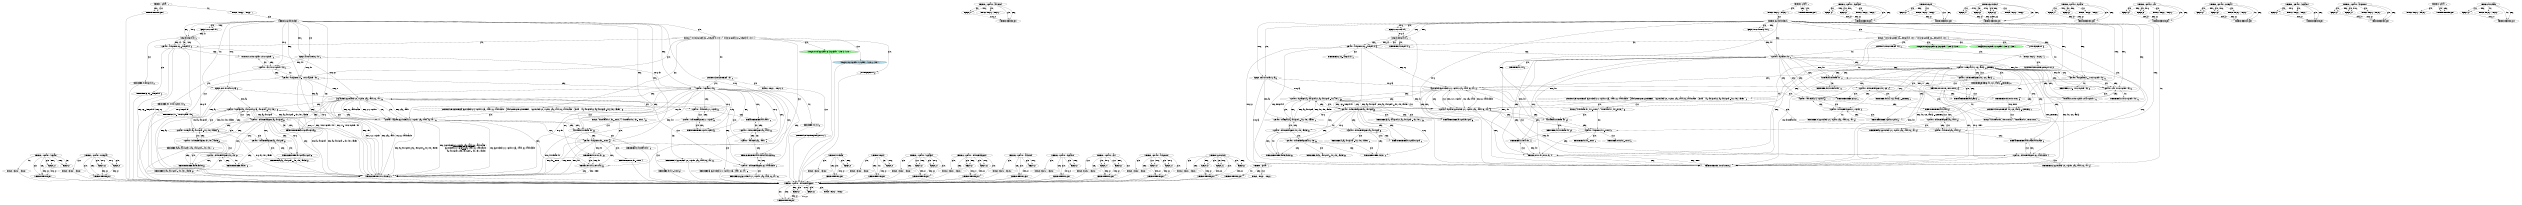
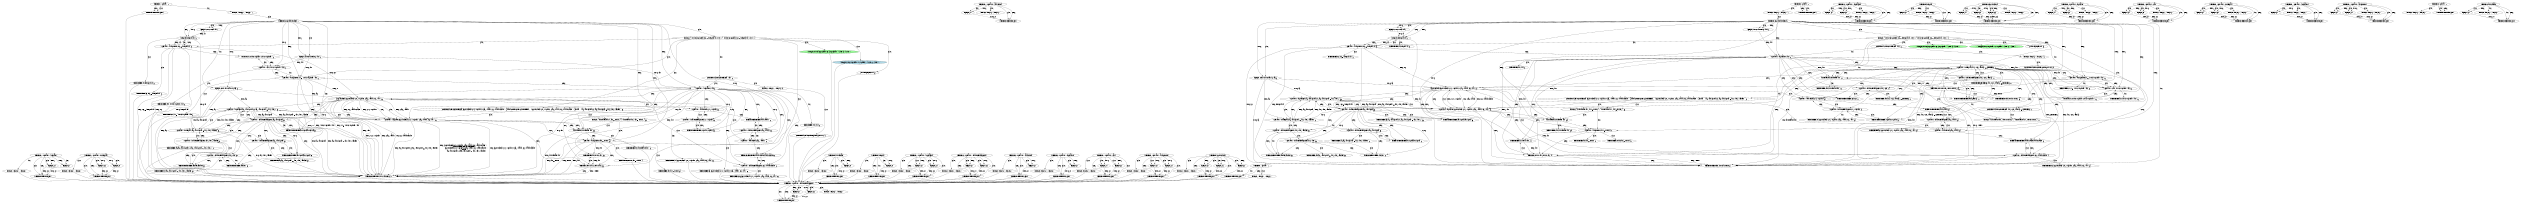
edge "(<operator>.notEquals,dst->ops->family != AF_INET6)" -> "(RETURN,return NULL;,return NULL;)": added, label "CDG:"
edge "(<operator>.indirectFieldAccess,dst->ops)" -> "(FIELD_IDENTIFIER,family,family)": now "(IDENTIFIER,AF_INET6,dst->ops->family != AF_INET6)" -> "(FIELD_IDENTIFIER,family,family)"
edge "(IDENTIFIER,NULL,return NULL;)" -> "(CONTROL_STRUCTURE,IF,if (dst->ops->family != AF_INET6))": now "(IDENTIFIER,NULL,return NULL;)" -> "(RETURN,return NULL;,return NULL;)"
